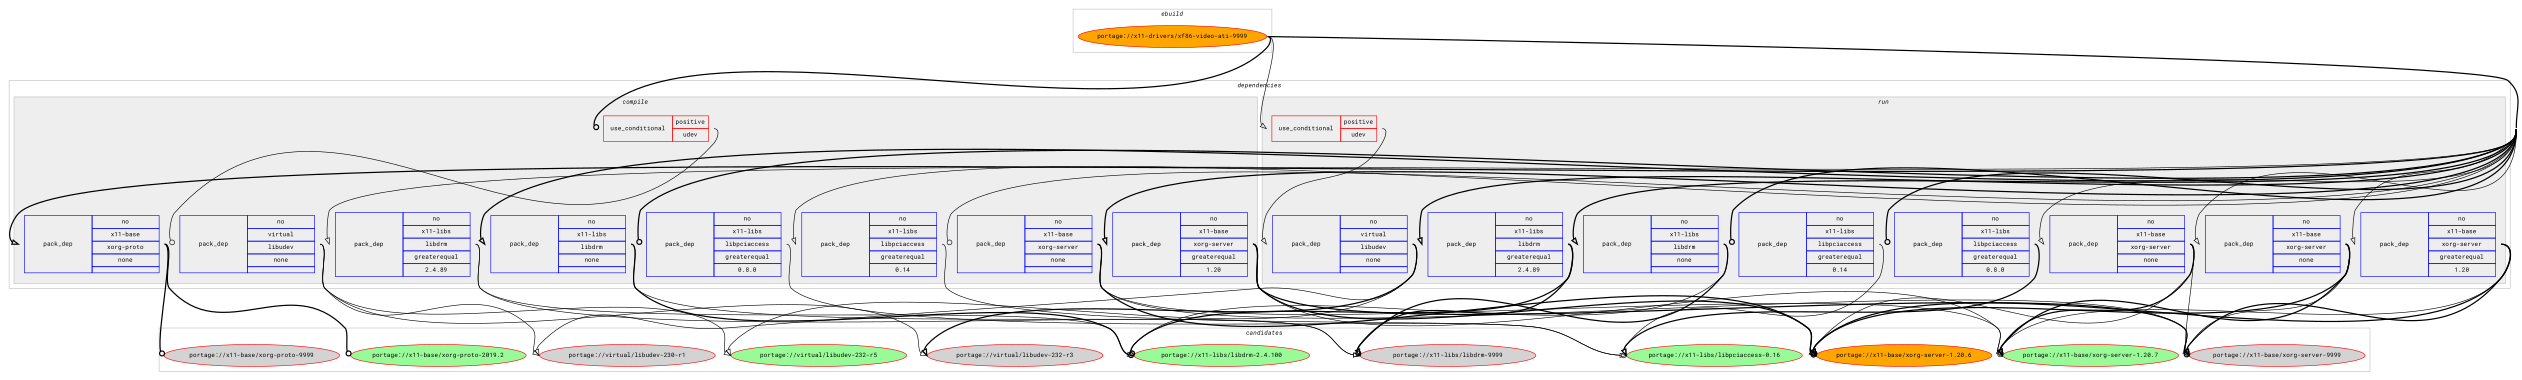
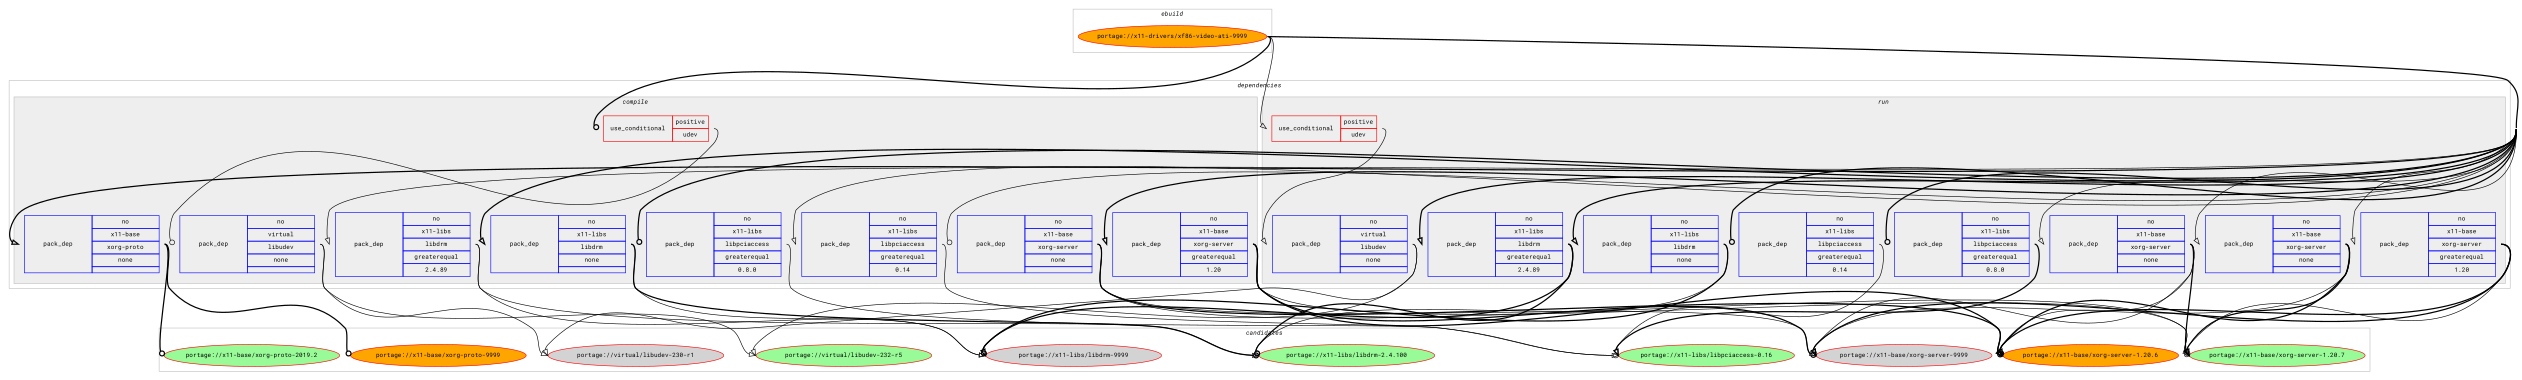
node "portage://x11-base/xorg-proto-9999": fillcolor lightgrey -> orange
node "portage://virtual/libudev-232-r3": removed
